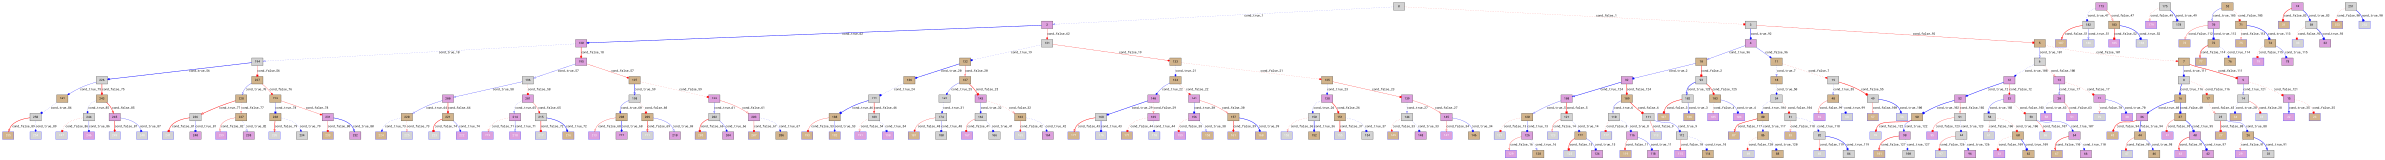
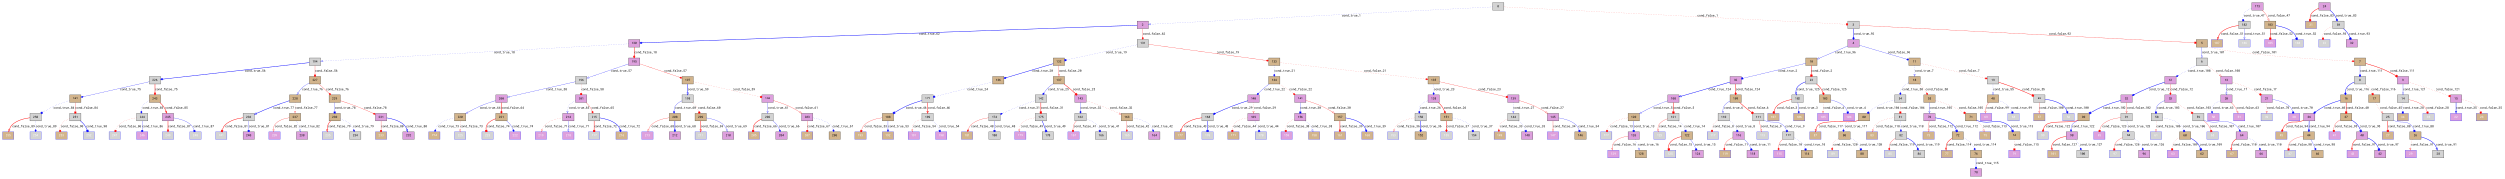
edge "74" -> "78": now "76" -> "78"
edge "18" -> "55": added, label "cond_false_50"
edge "228" -> "236": color red -> blue
edge "242" -> "251": added, label "cond_false_84"
edge "142" -> "175": added, label "cond_false_31"
edge "16" -> "37": color blue -> red
edge "58" -> "60": color red -> blue
edge "36" -> "44": label "false_true_94" -> "cond_true_94"
